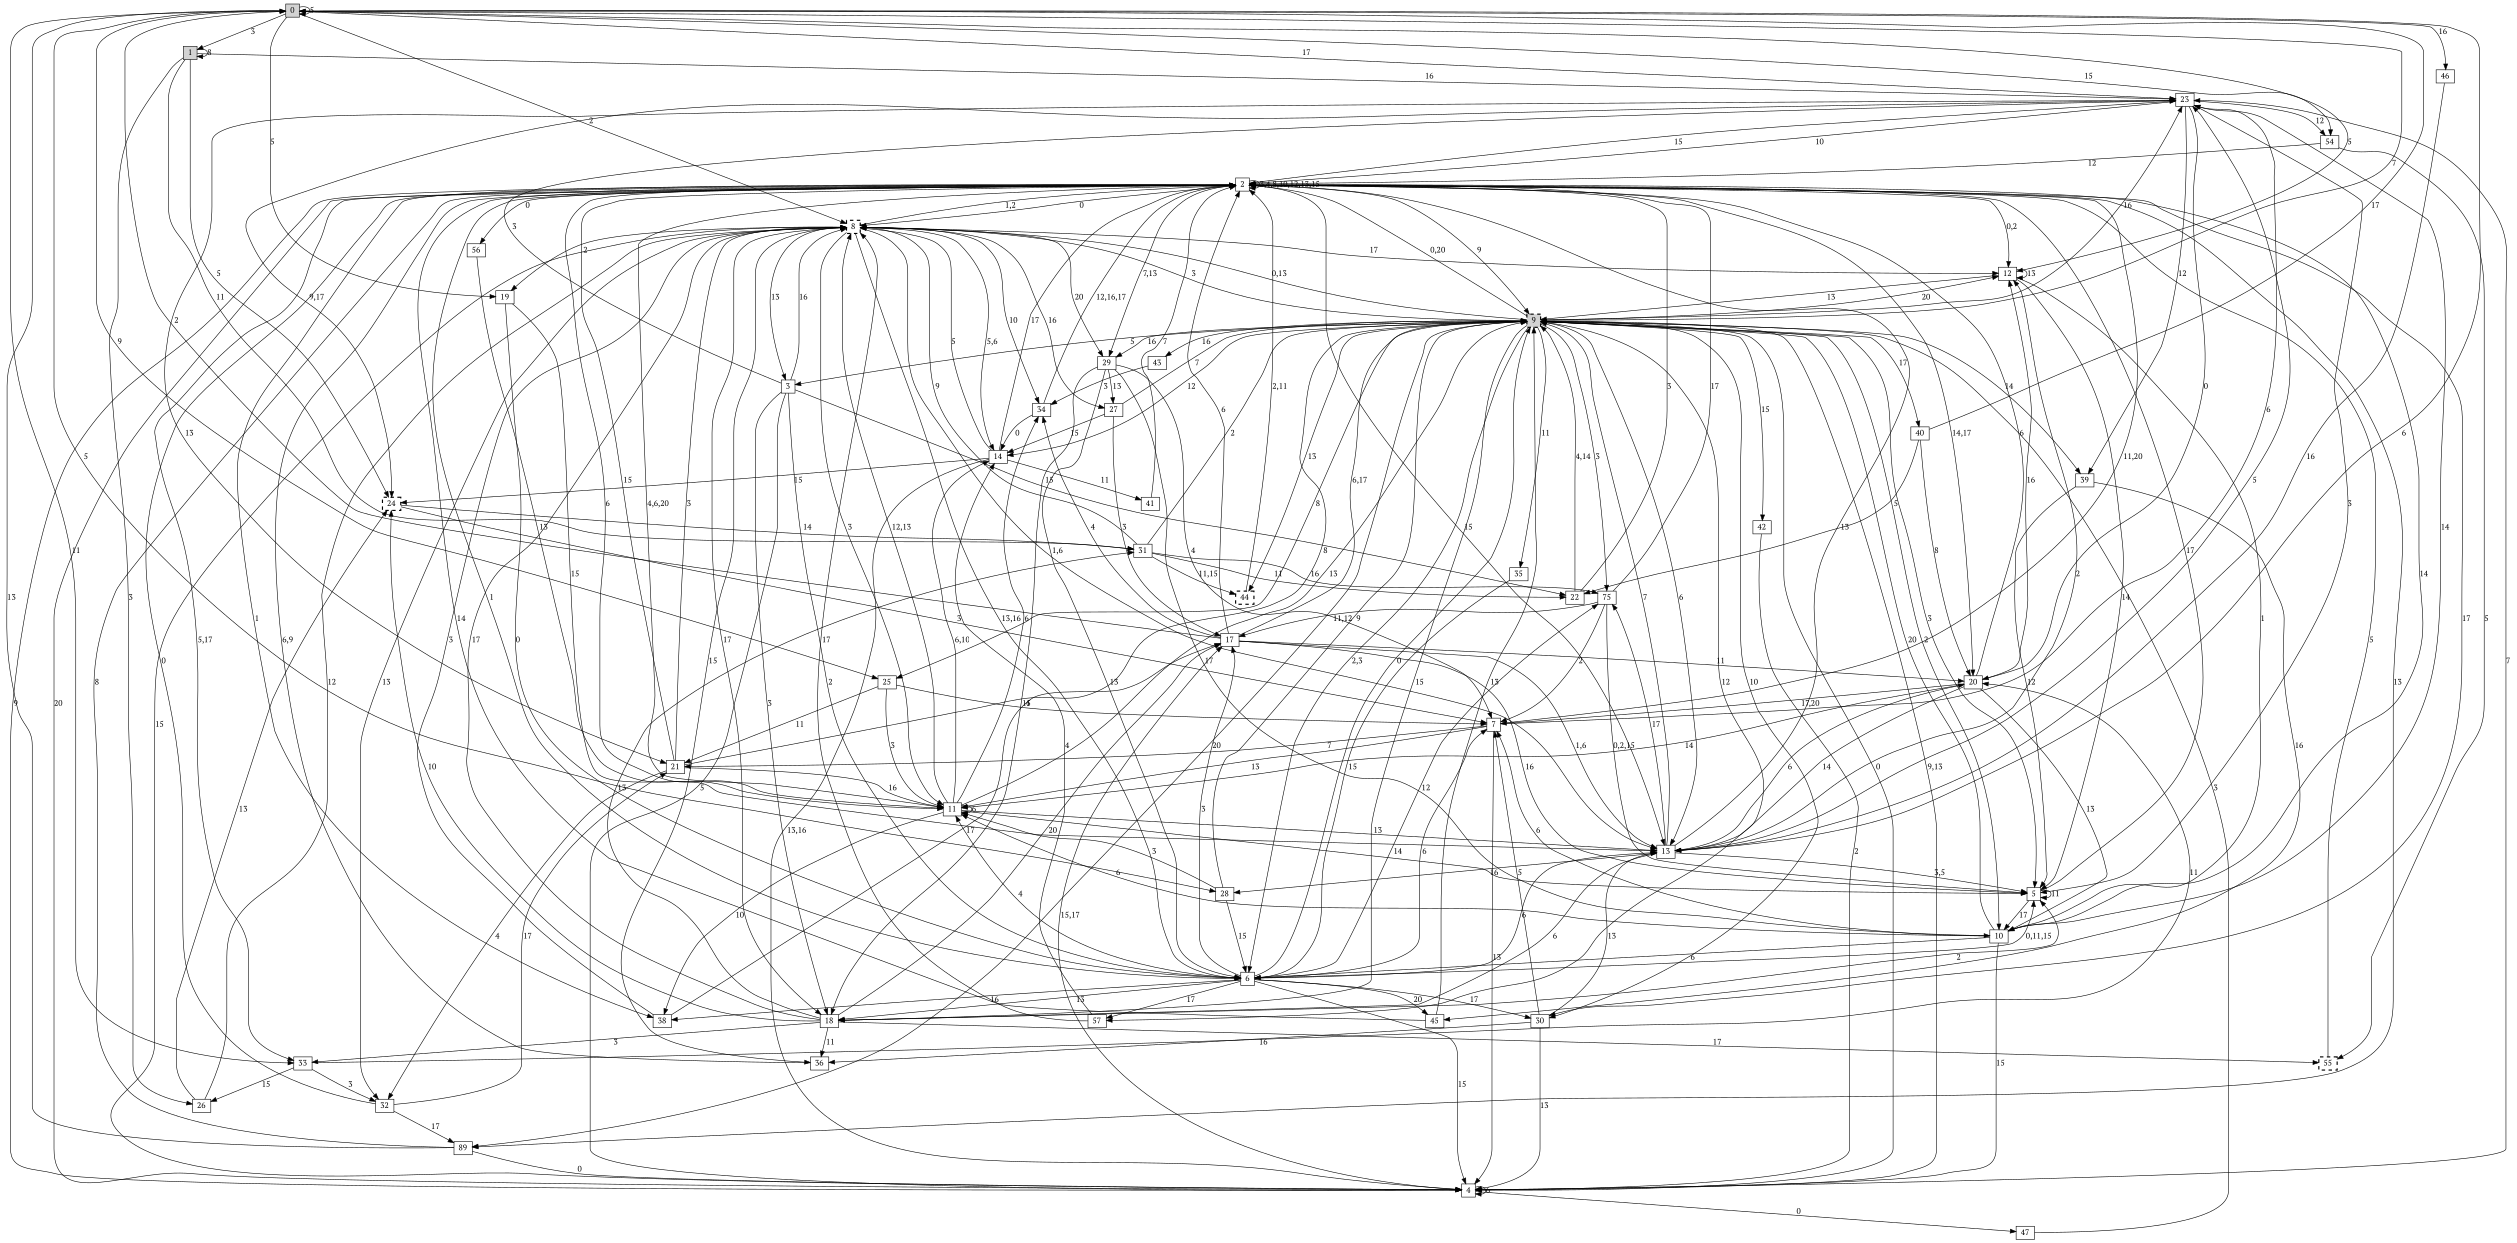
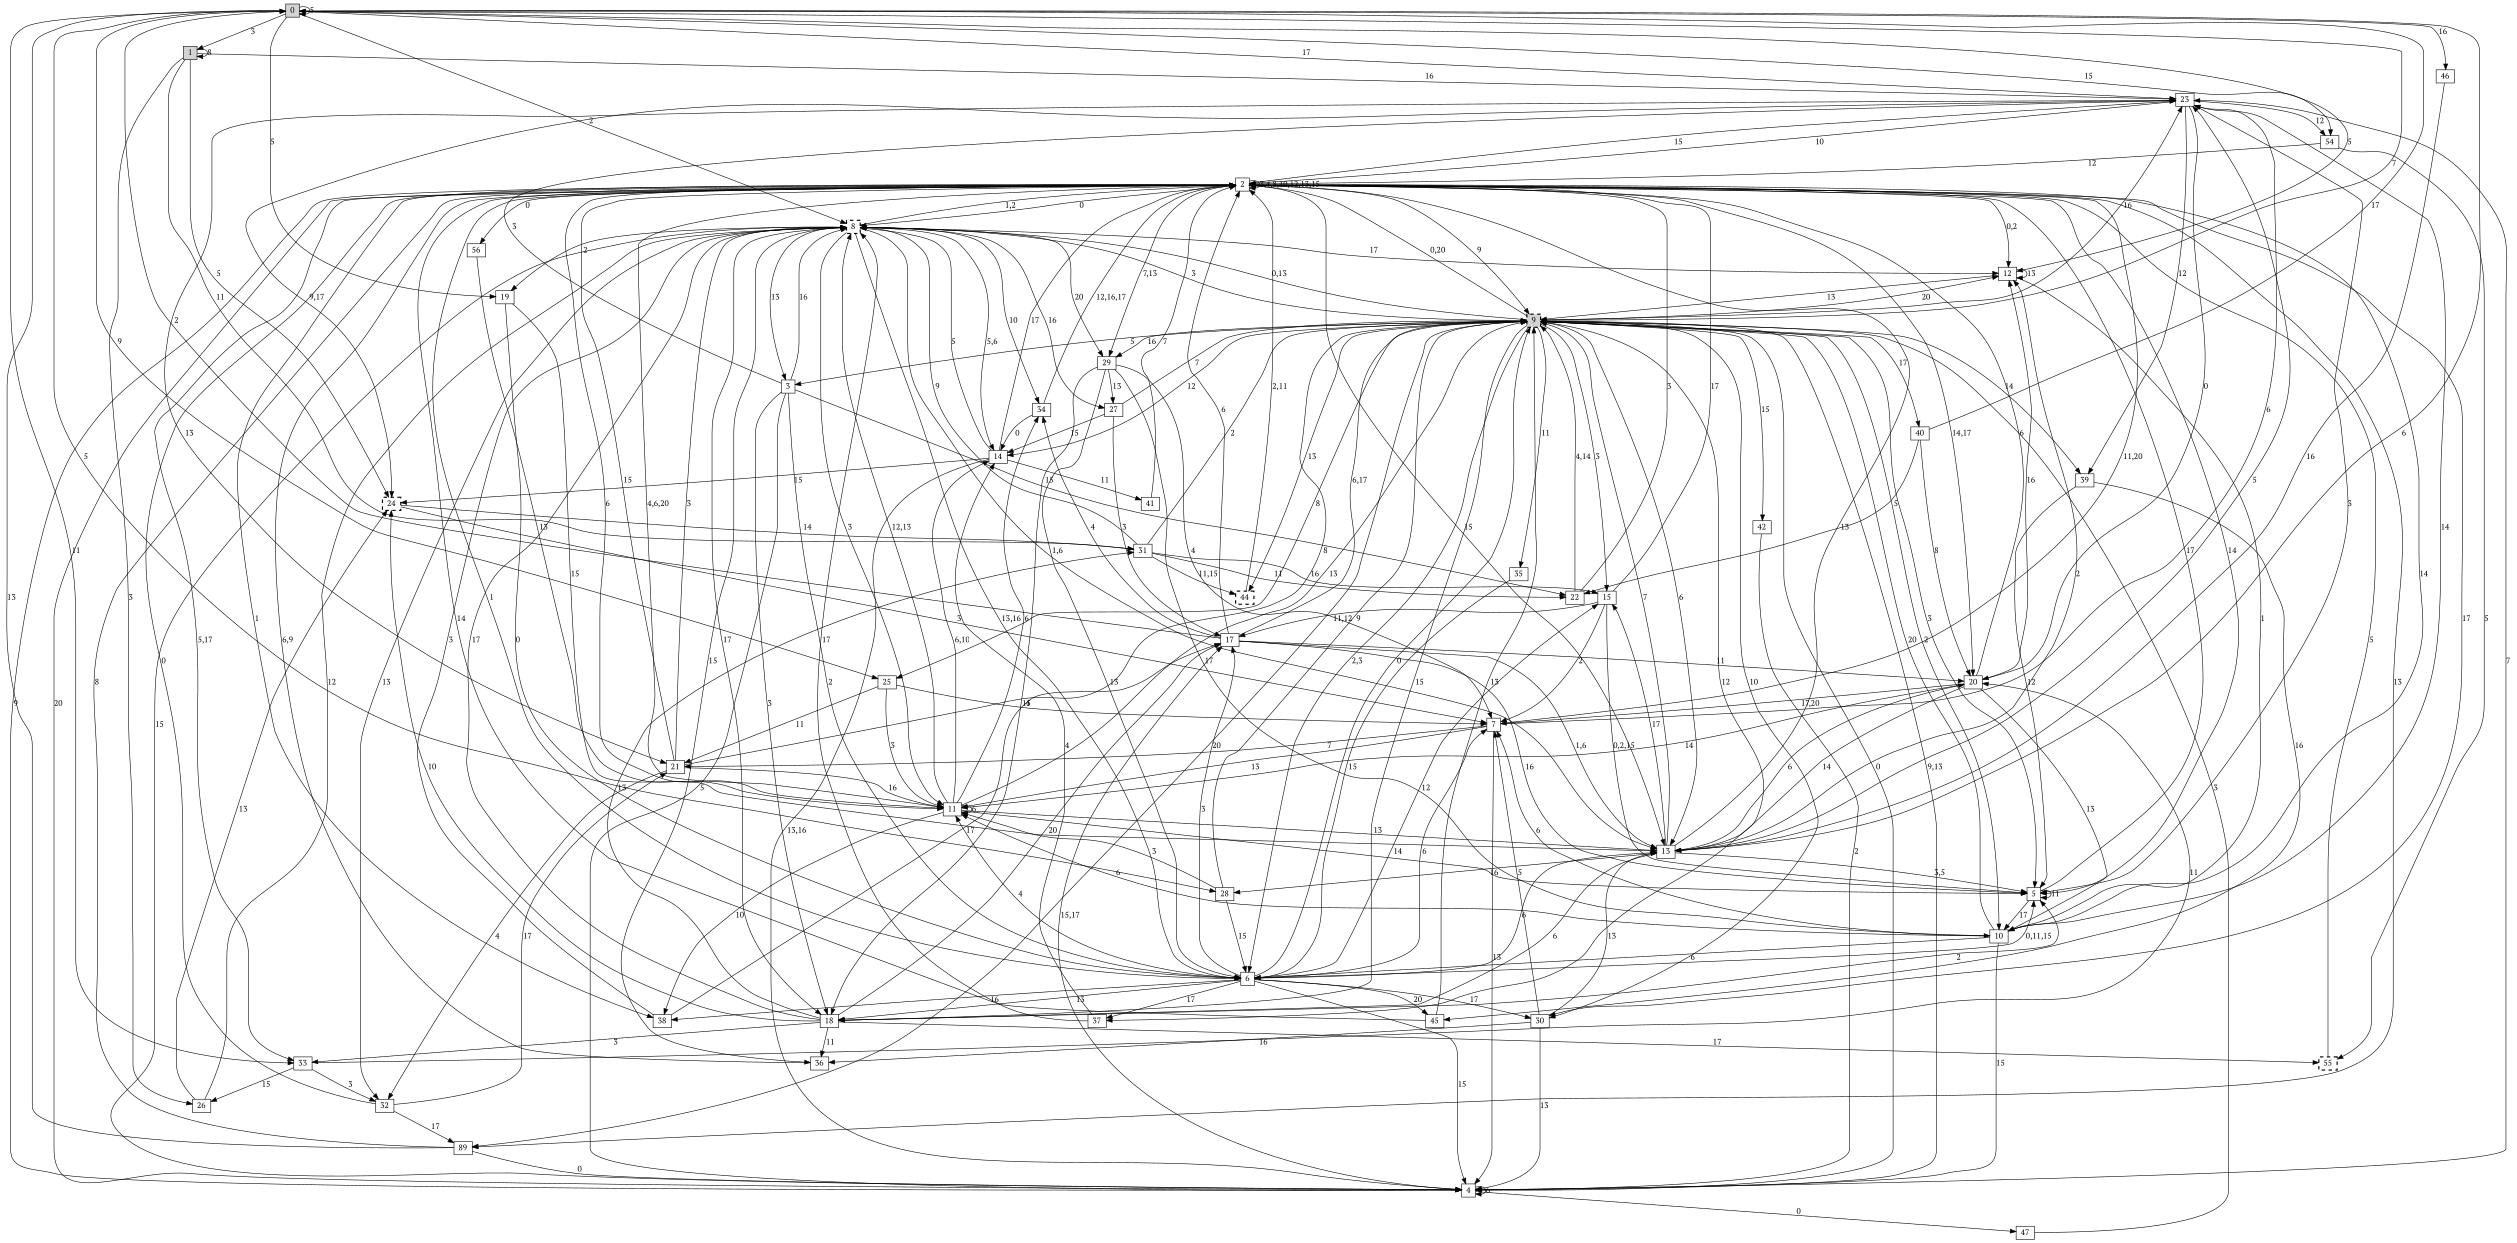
node "43": removed
edge "12" -> "5": now "2" -> "5"
node "75": label "75" -> "15"
node "57": label "57" -> "37"
